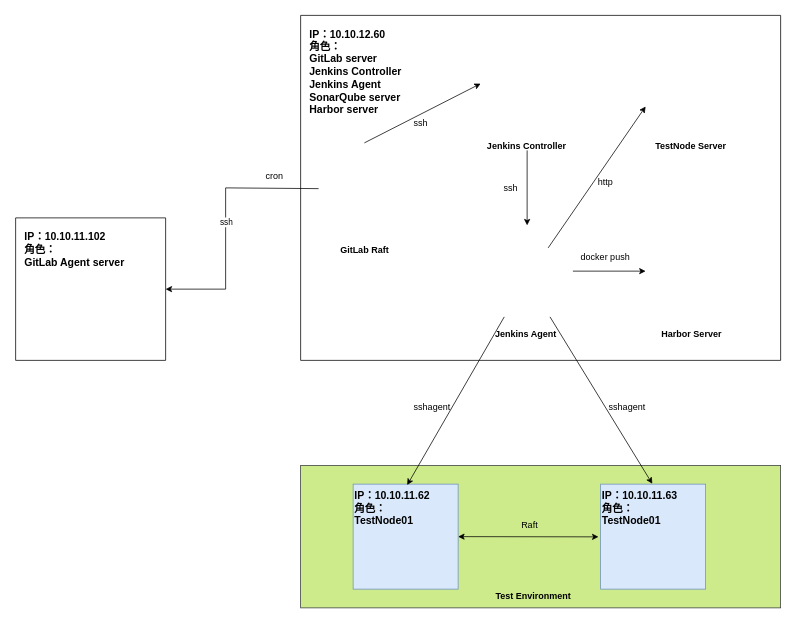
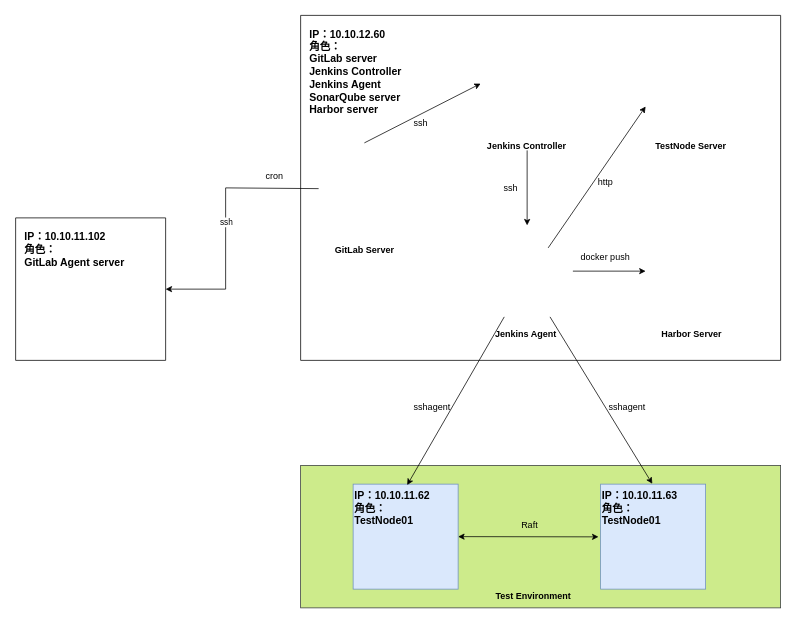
node "GitLab Raft": label "GitLab Raft" -> "GitLab Server"
